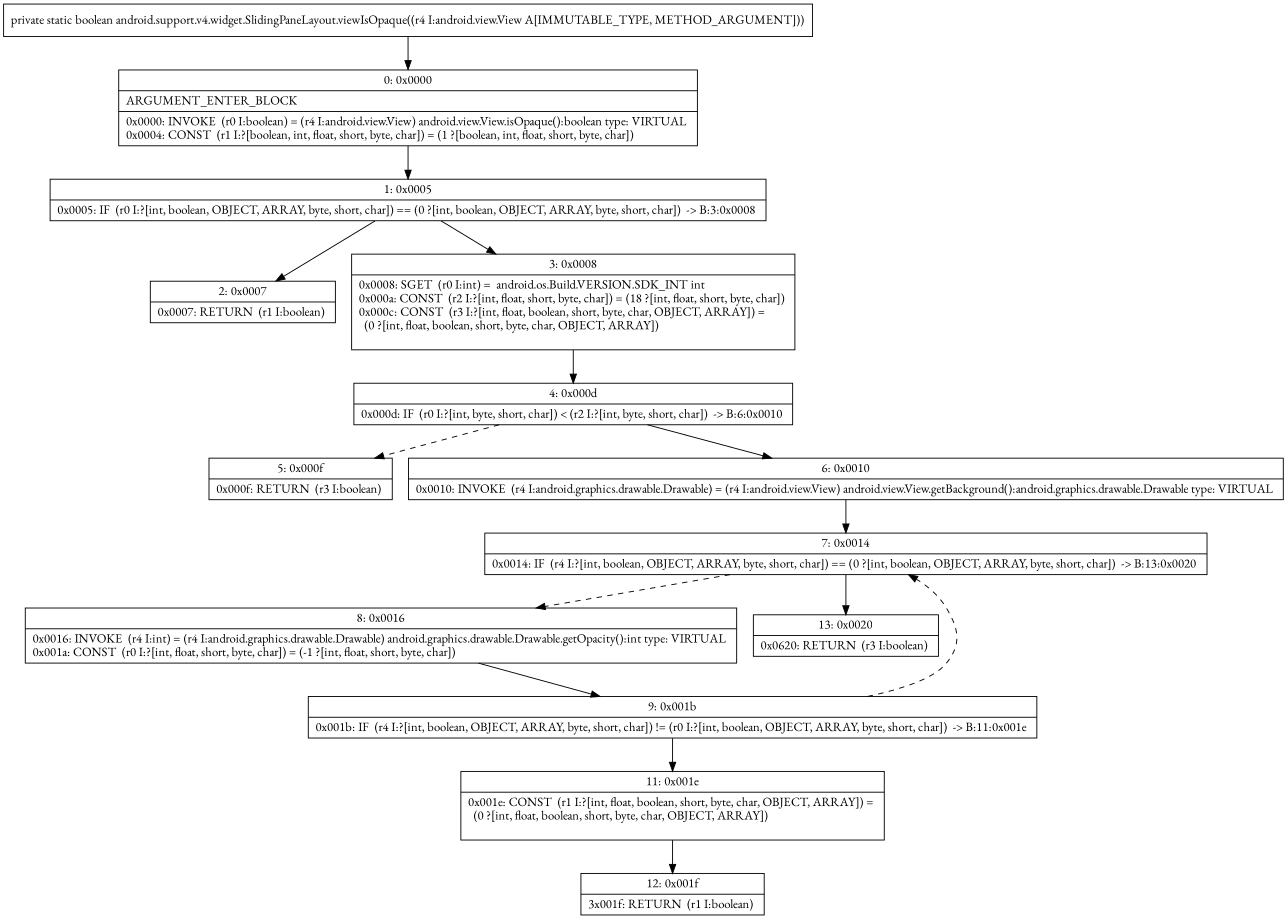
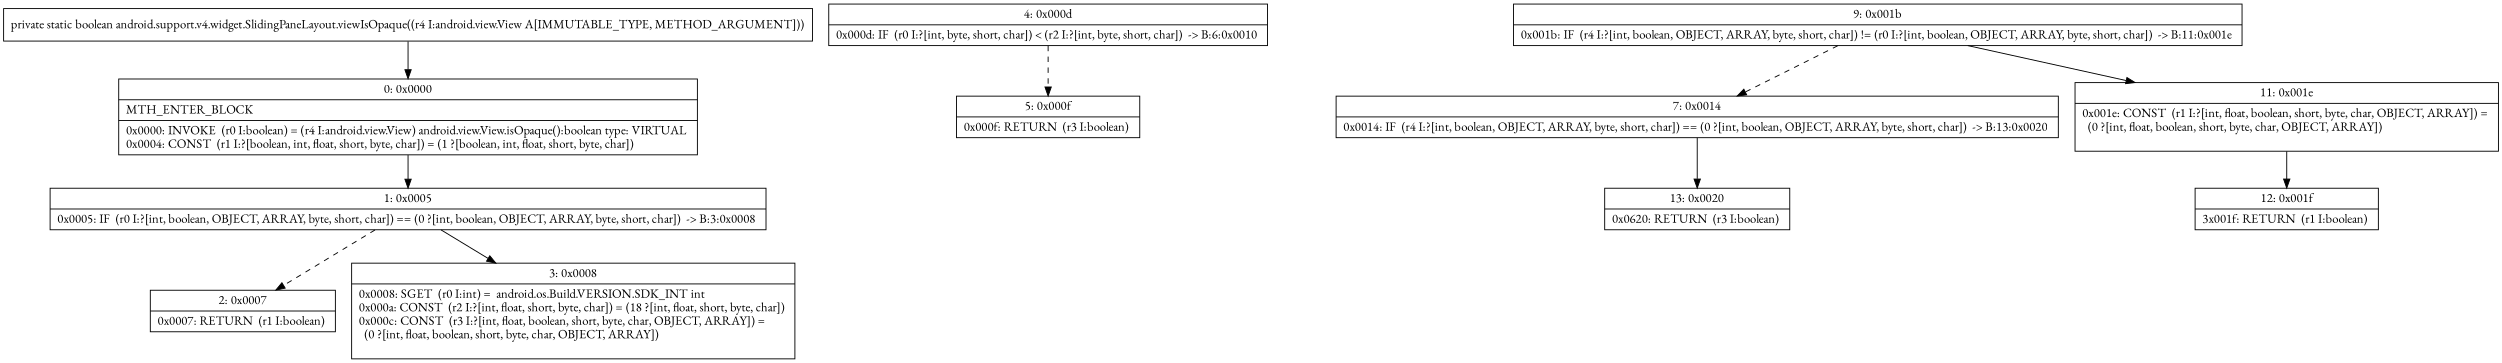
node "0: 0x0000": text "ARGUMENT_ENTER_BLOCK" -> "MTH_ENTER_BLOCK"
edge "1: 0x0005" -> "2: 0x0007": style solid -> dashed
edge "3: 0x0008" -> "4: 0x000d": removed
node "6: 0x0010": removed
node "8: 0x0016": removed
